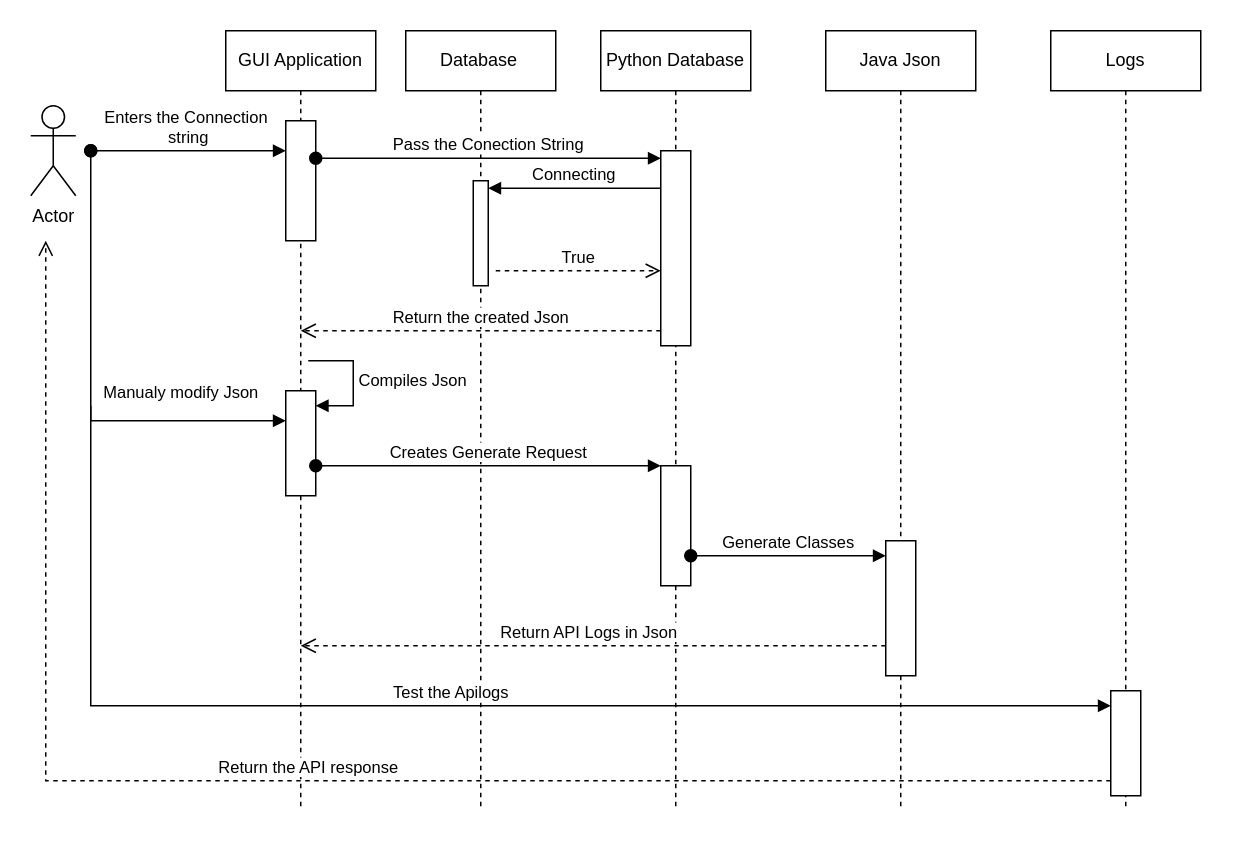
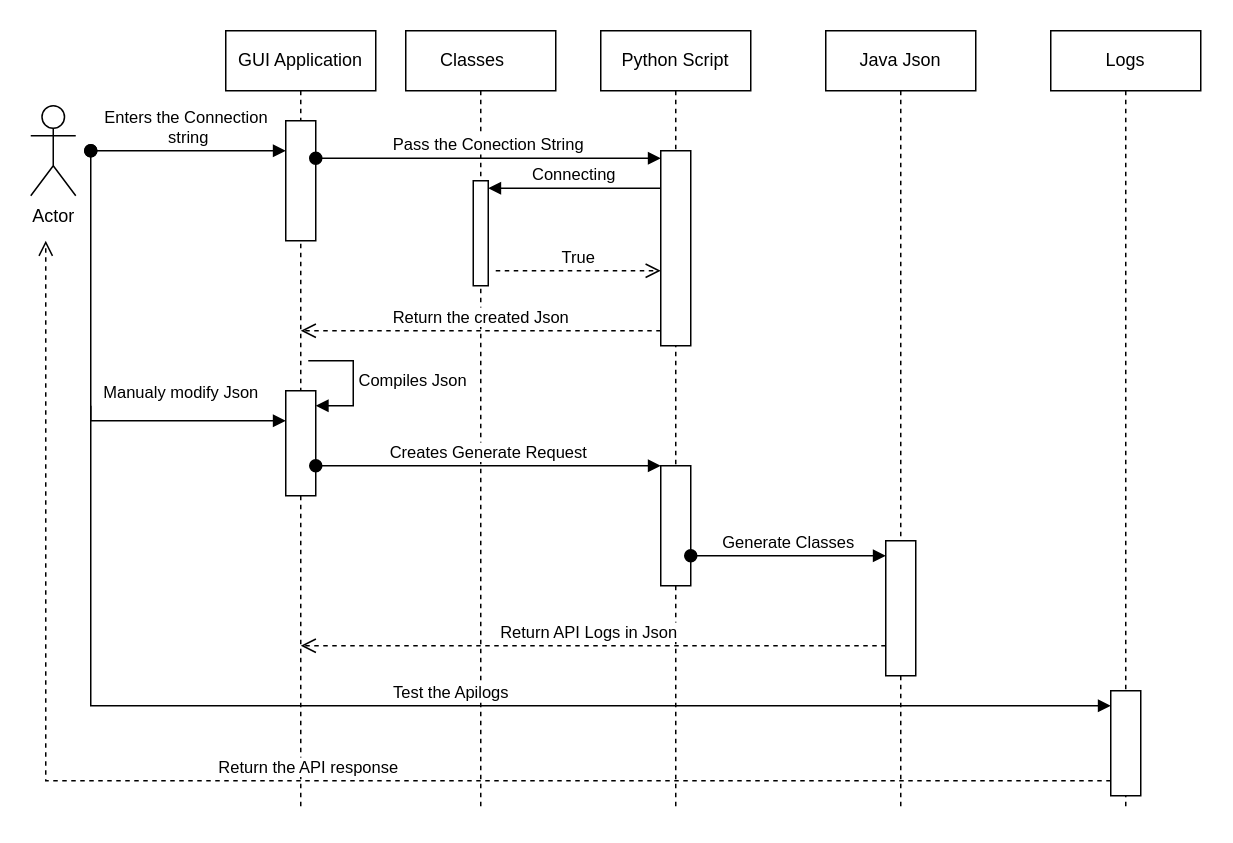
node "Database": label "Database" -> "Classes"
node "Python Database": label "Python Database" -> "Python Script"
